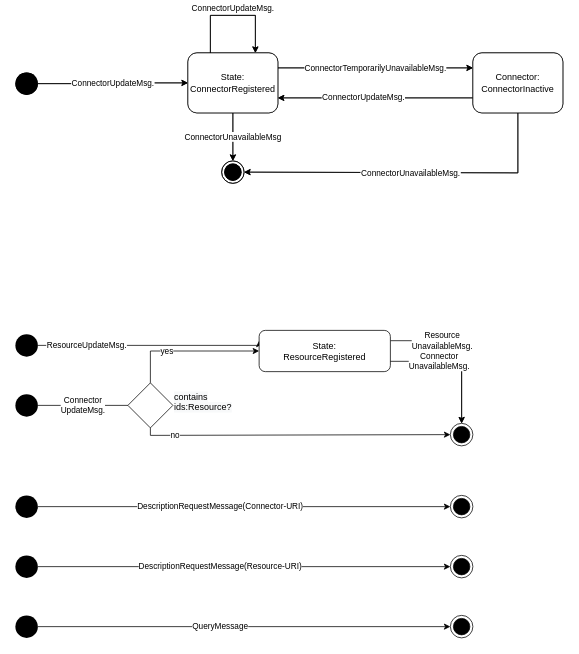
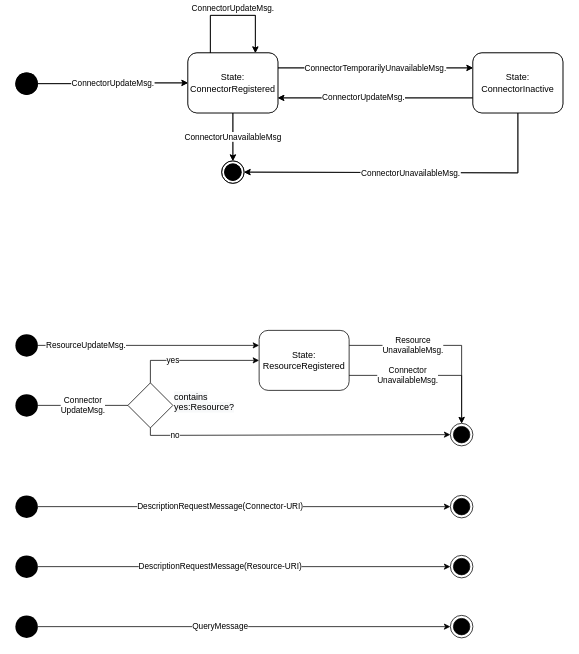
node "Connector: ConnectorInactive": label "Connector: ConnectorInactive" -> "State: ConnectorInactive"
node "State: ResourceRegistered": size 131x41 -> 90x60
node "containsids:Resource?": label "containsids:Resource?" -> "containsyes:Resource?"
